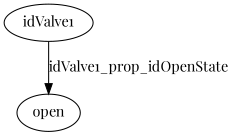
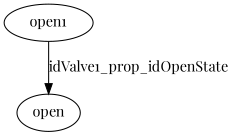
node "idValve1": label "idValve1" -> "open1"
